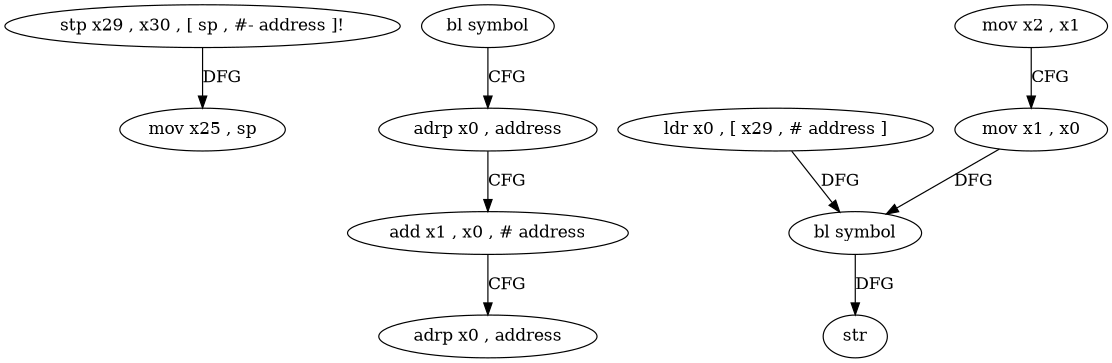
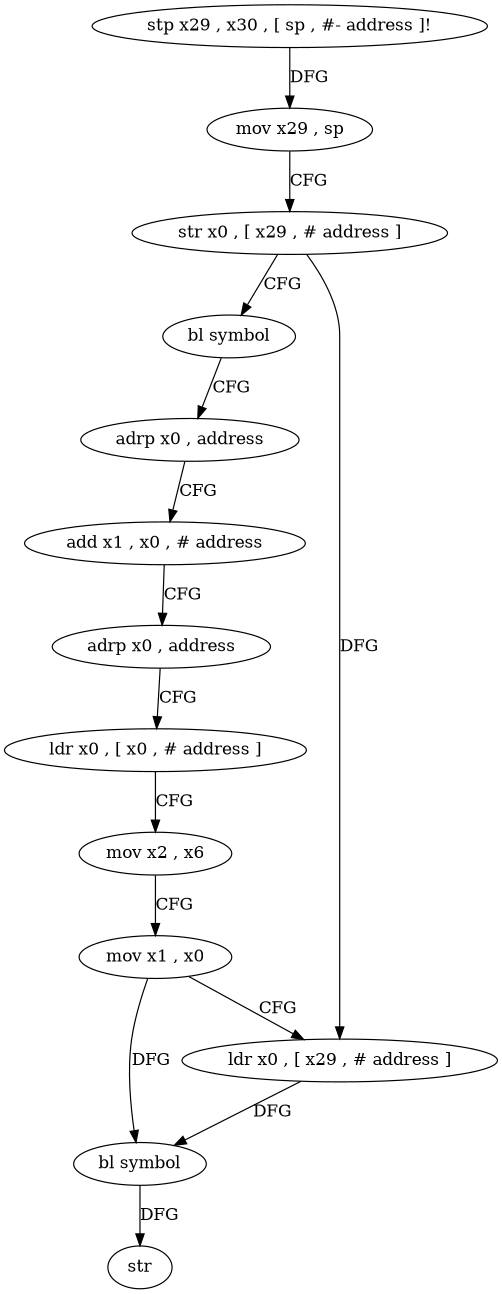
node "mov x2 , x1": label "mov x2 , x1" -> "mov x2 , x6"
node "mov x25 , sp": label "mov x25 , sp" -> "mov x29 , sp"
node "str x0 , [ x29 , # address ]": added
node "ldr x0 , [ x0 , # address ]": added
edge "mov x1 , x0" -> "ldr x0 , [ x29 , # address ]": added, label "CFG"
